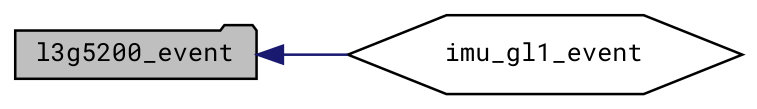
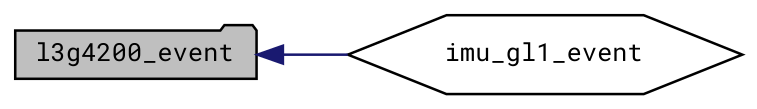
node "l3g5200_event": label "l3g5200_event" -> "l3g4200_event"
